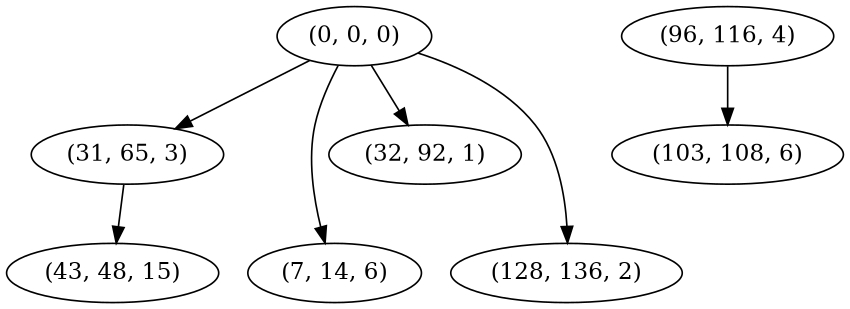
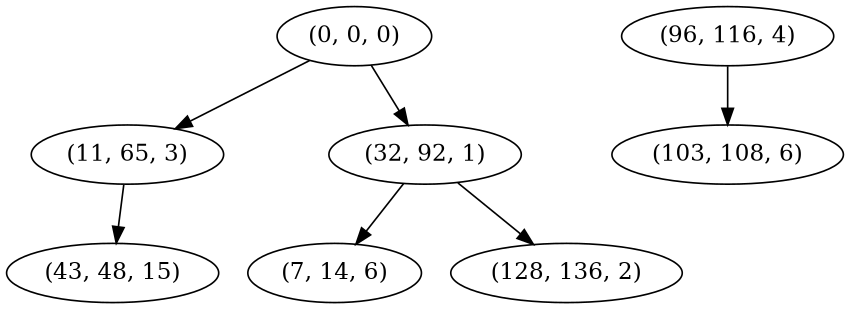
edge "(0, 0, 0)" -> "(128, 136, 2)": now "(32, 92, 1)" -> "(128, 136, 2)"
edge "(0, 0, 0)" -> "(7, 14, 6)": now "(32, 92, 1)" -> "(7, 14, 6)"
node "(31, 65, 3)": label "(31, 65, 3)" -> "(11, 65, 3)"
